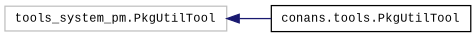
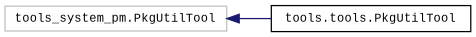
node "conans.tools.PkgUtilTool": label "conans.tools.PkgUtilTool" -> "tools.tools.PkgUtilTool"
